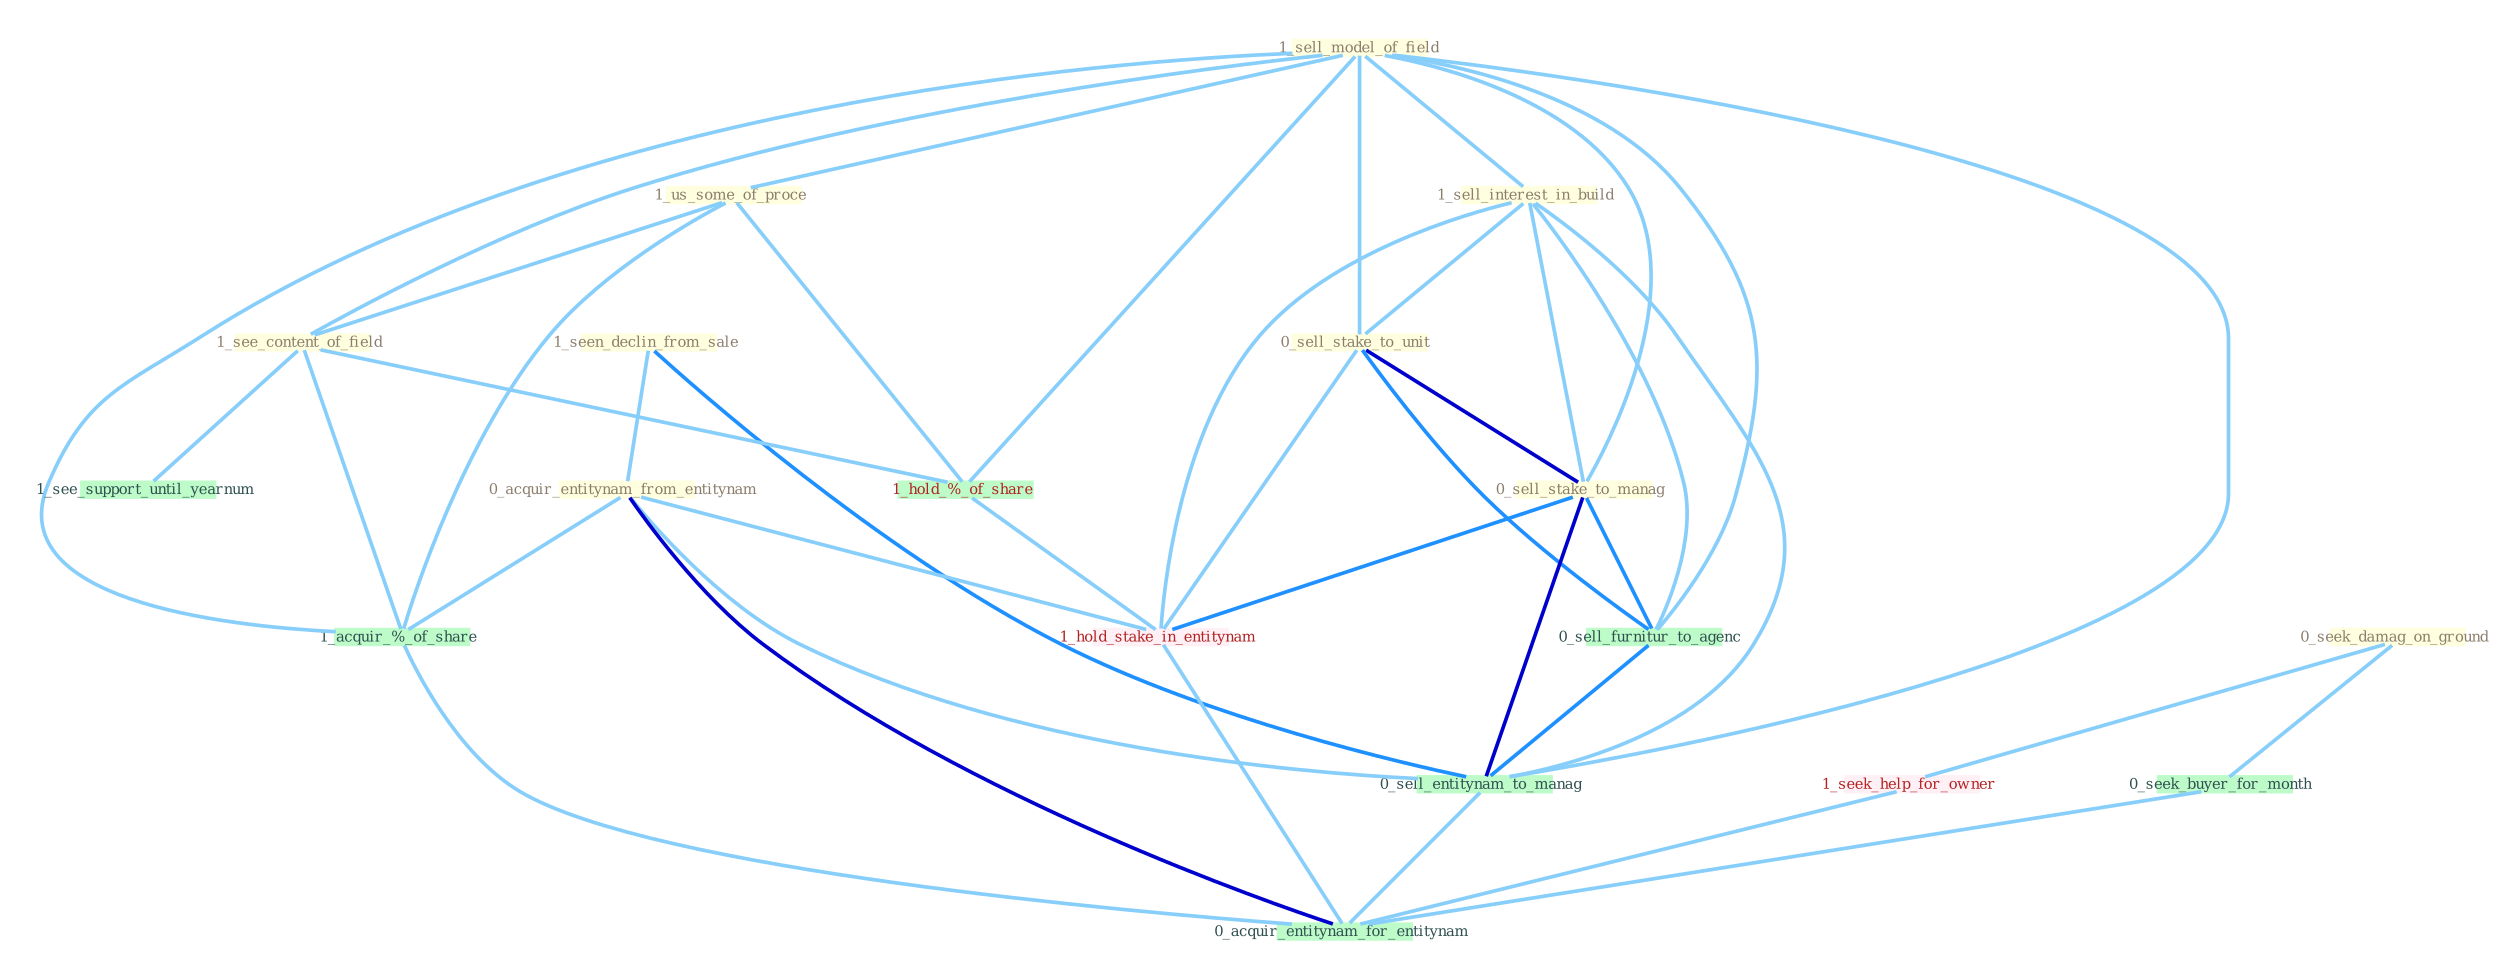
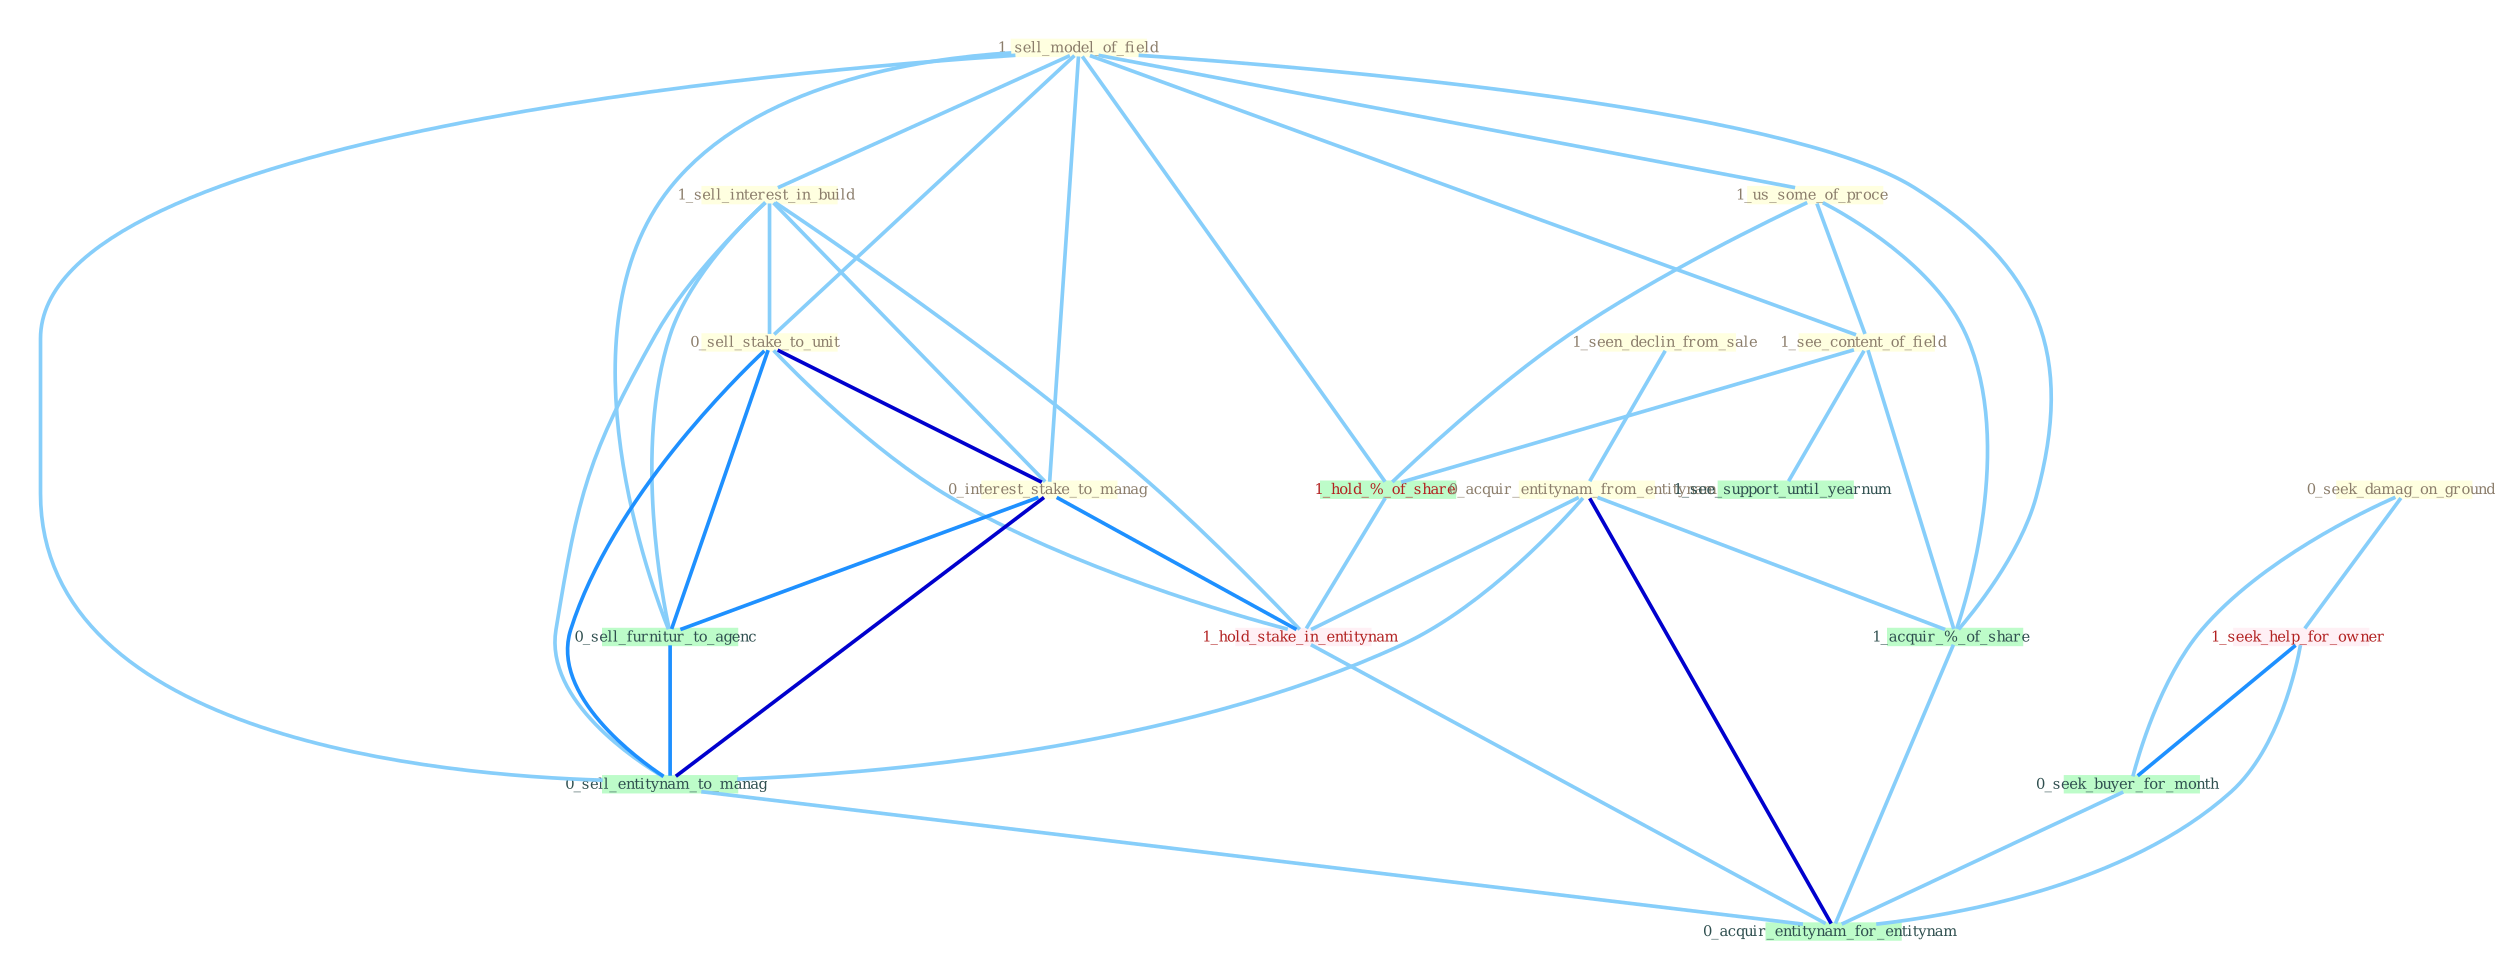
node "0_sell_stake_to_manag": label "0_sell_stake_to_manag" -> "0_interest_stake_to_manag"
edge "1_seen_declin_from_sale" -- "0_sell_entitynam_to_manag": now "0_sell_stake_to_unit" -- "0_sell_entitynam_to_manag"
edge "1_seek_help_for_owner" -- "0_seek_buyer_for_month": added
